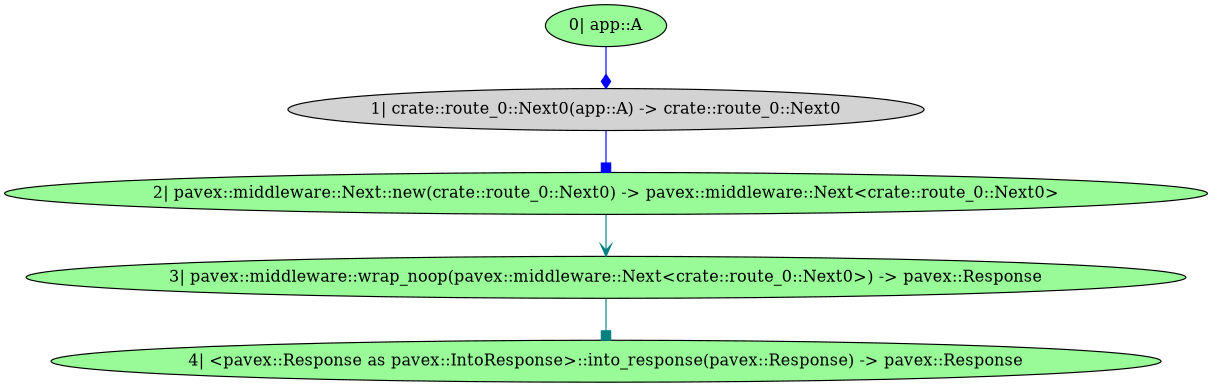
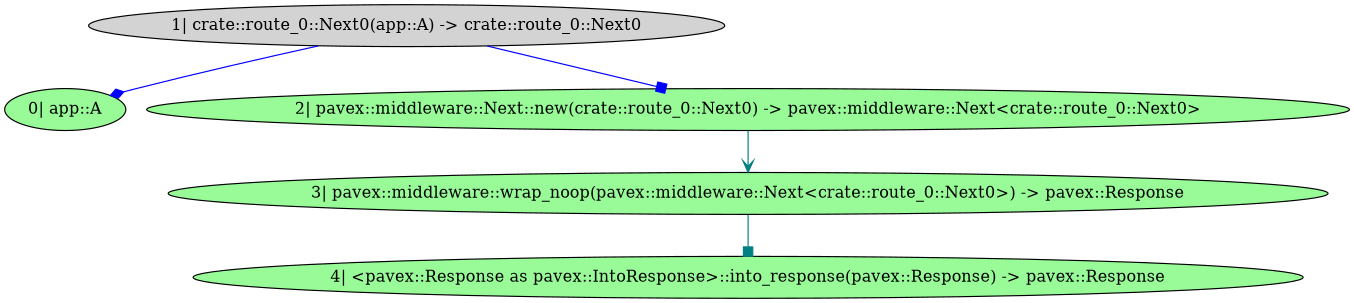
edge "0| app::A" -> "1| crate::route_0::Next0(app::A) -> crate::route_0::Next0": reversed
